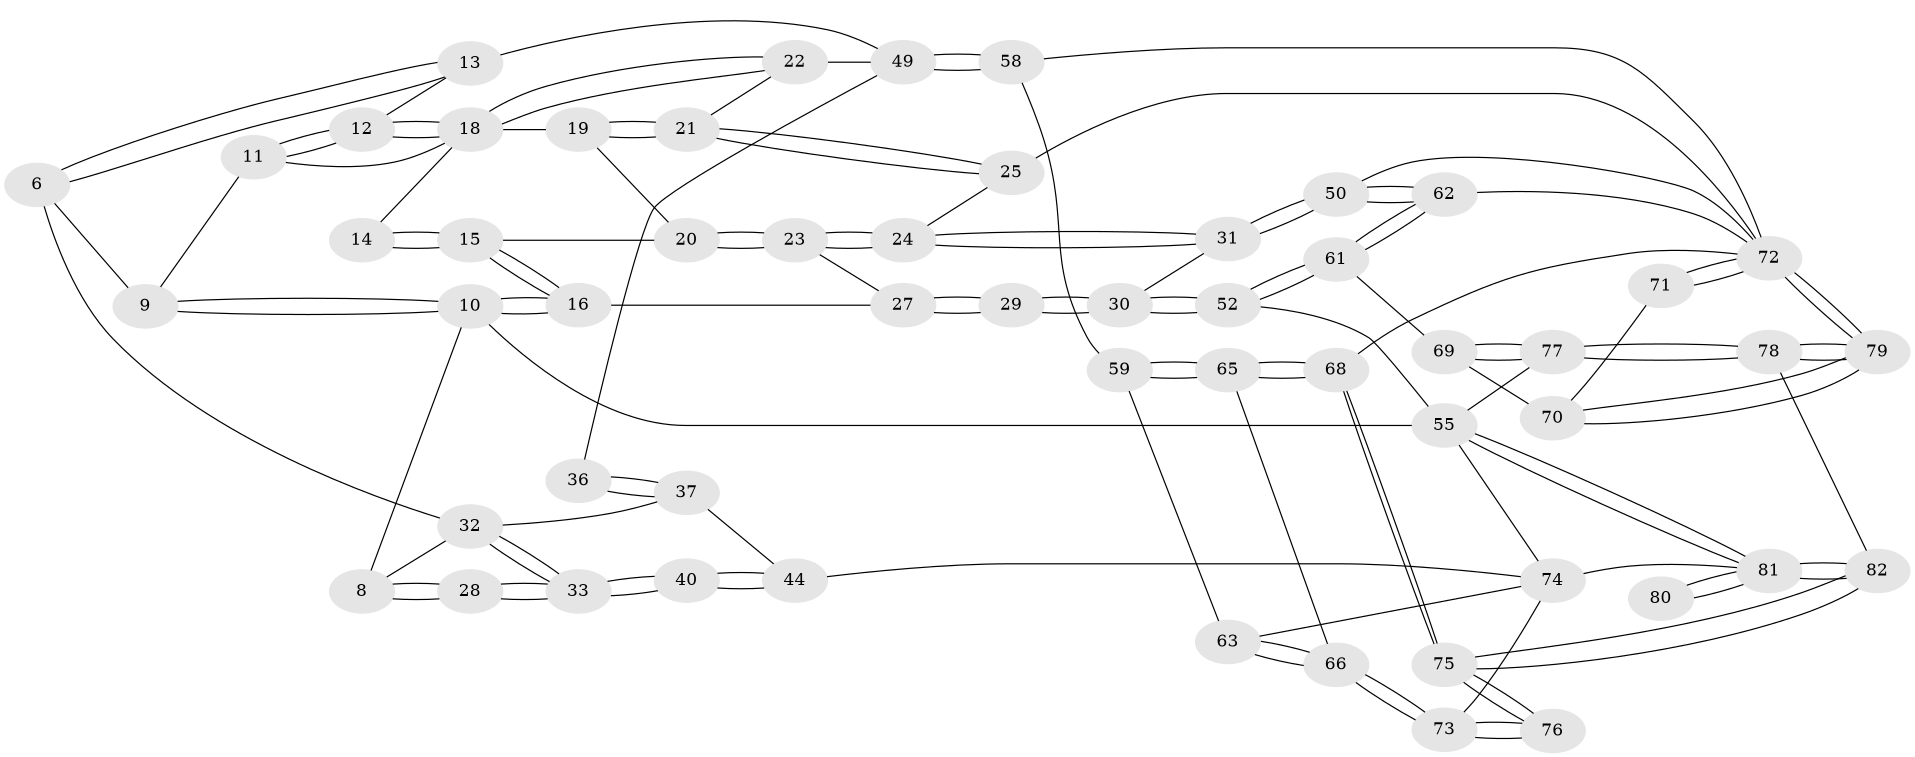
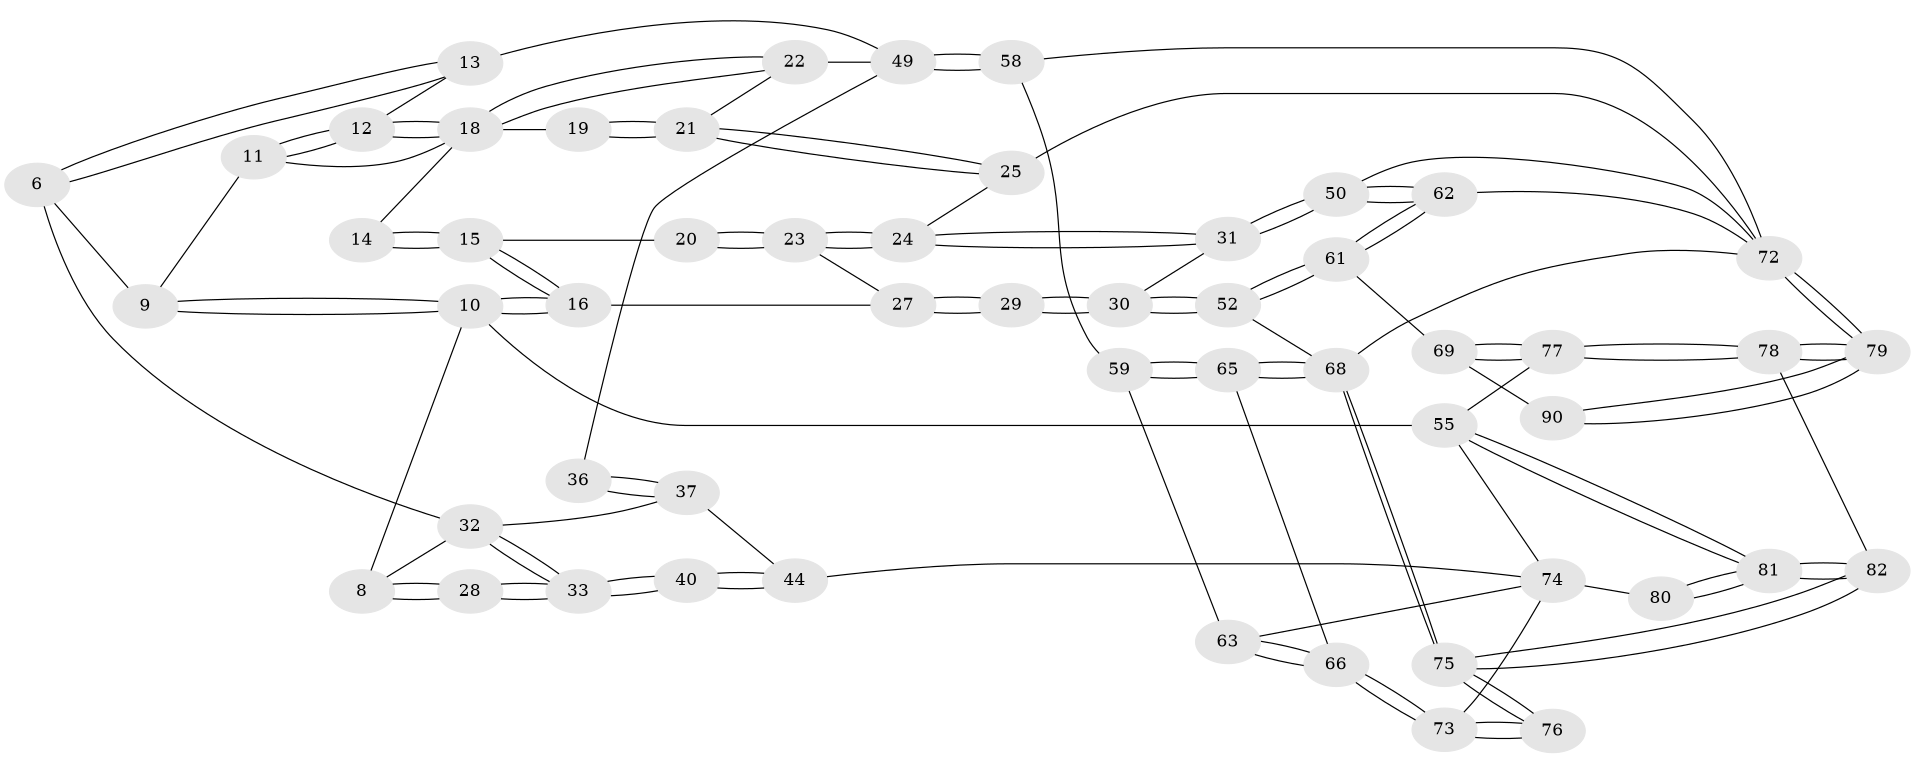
edge "19" -- "20": removed
node "71": removed
edge "52" -- "55": now "52" -- "68"
node "70": label "70" -> "90"
edge "81" -- "74": now "80" -- "74"
